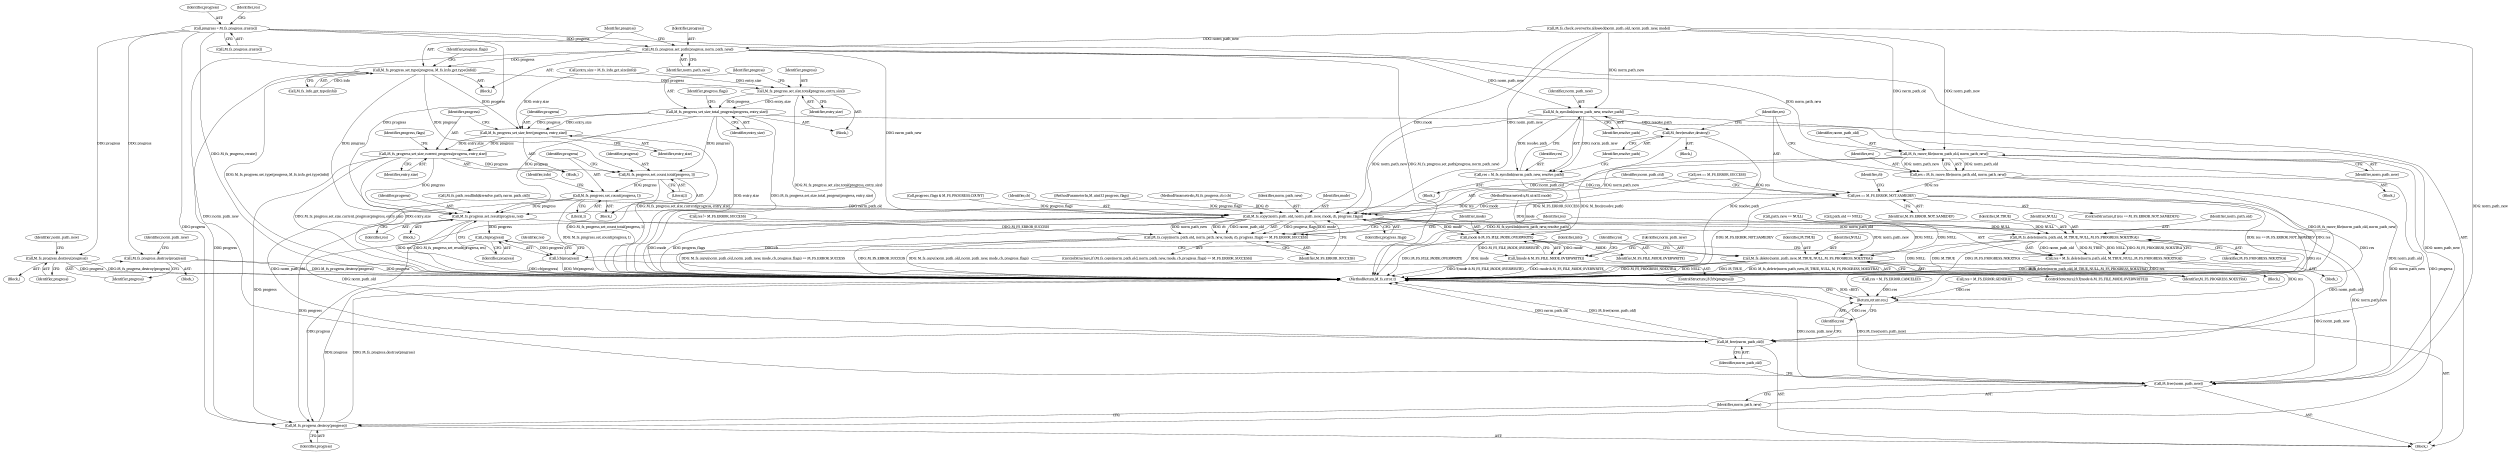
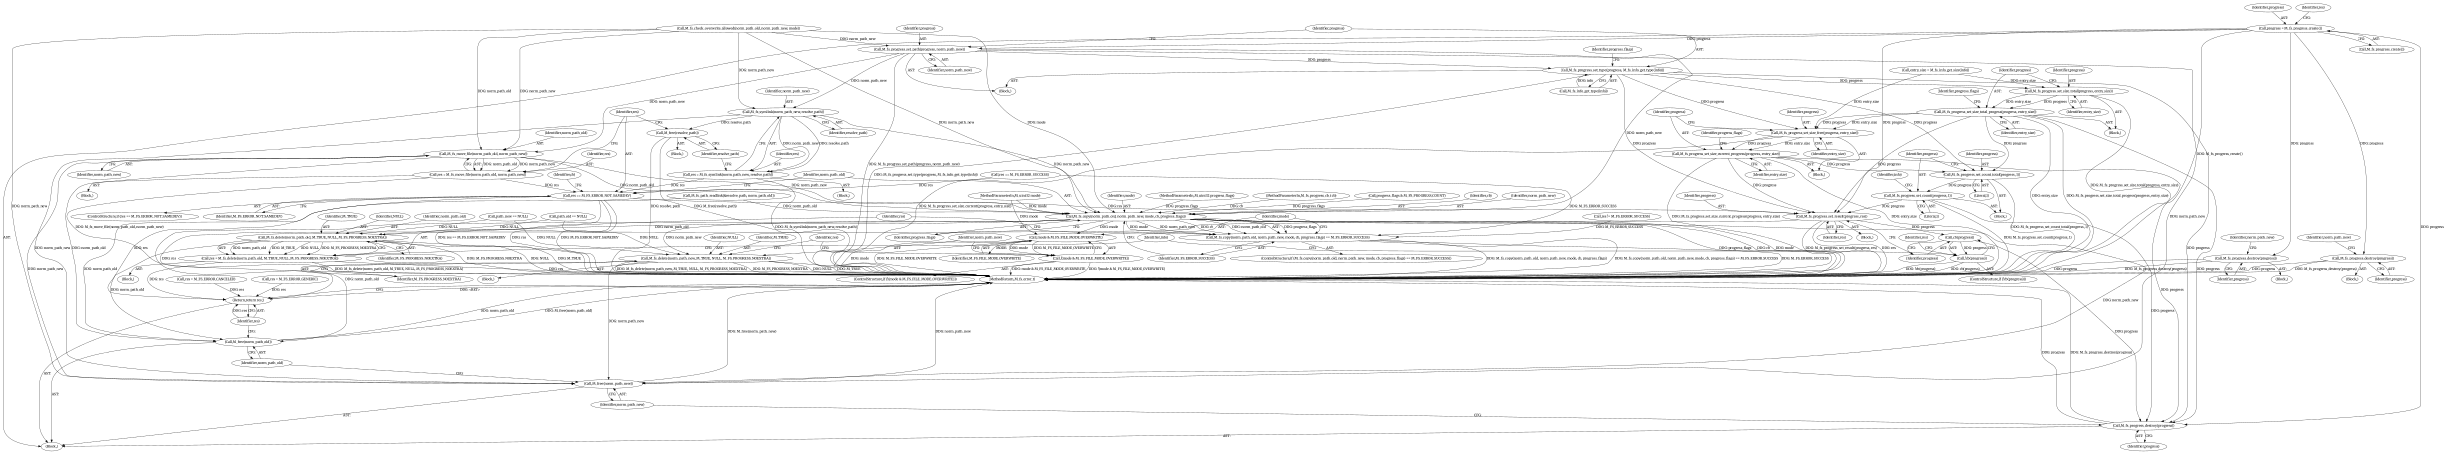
node "(Call,M_free(resolve_destroy))": label "(Call,M_free(resolve_destroy))" -> "(Call,M_free(resolve_path))"
edge "(Call,res = M_fs_move_file(norm_path_old, norm_path_new))" -> "(Call,M_free(norm_path_old))": now "(Call,M_fs_move_file(norm_path_old, norm_path_new))" -> "(Call,M_free(norm_path_old))"
